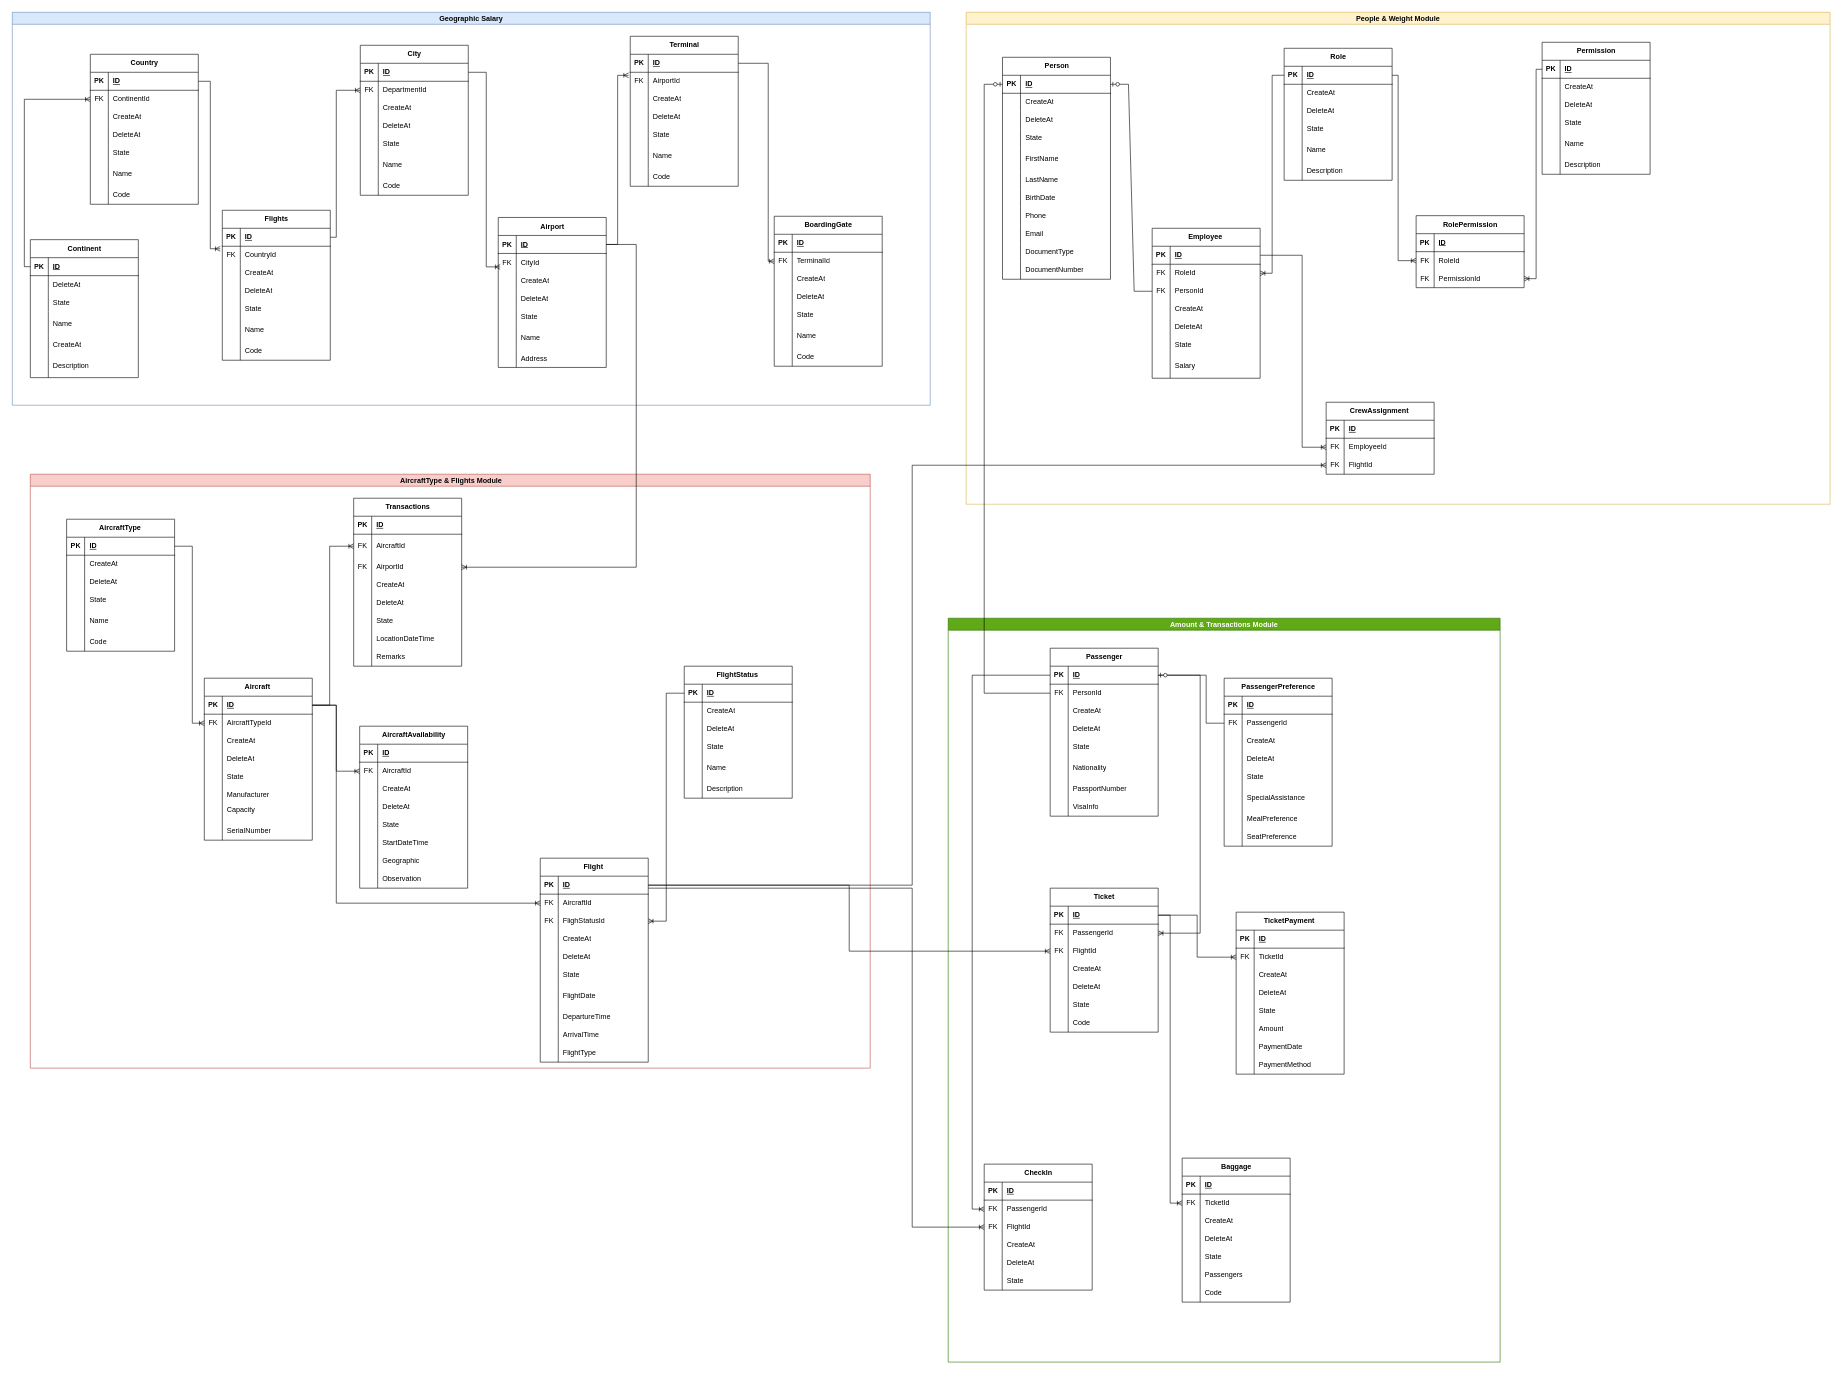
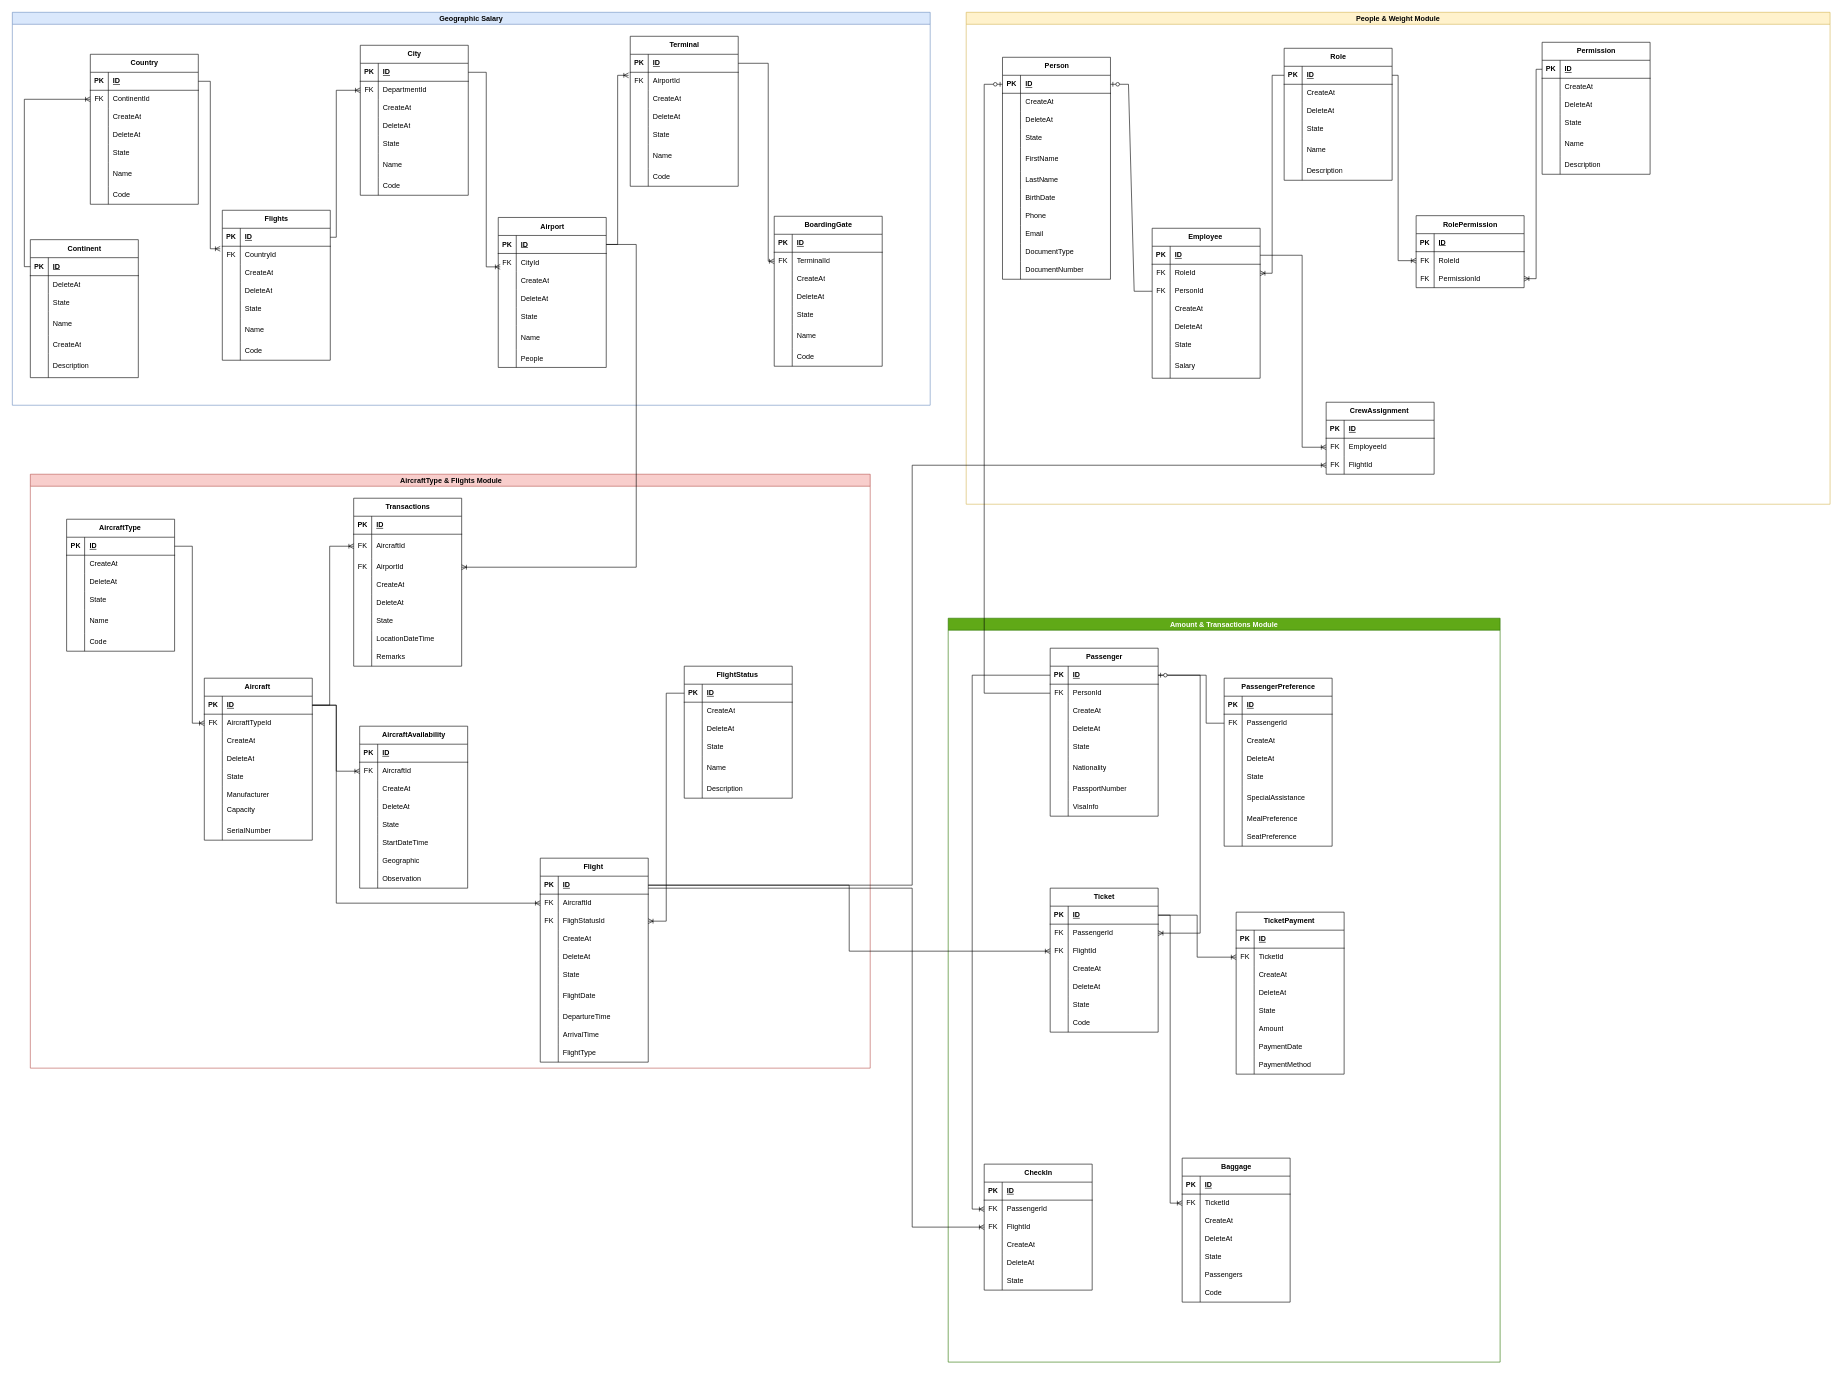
node "Address": label "Address" -> "People"
